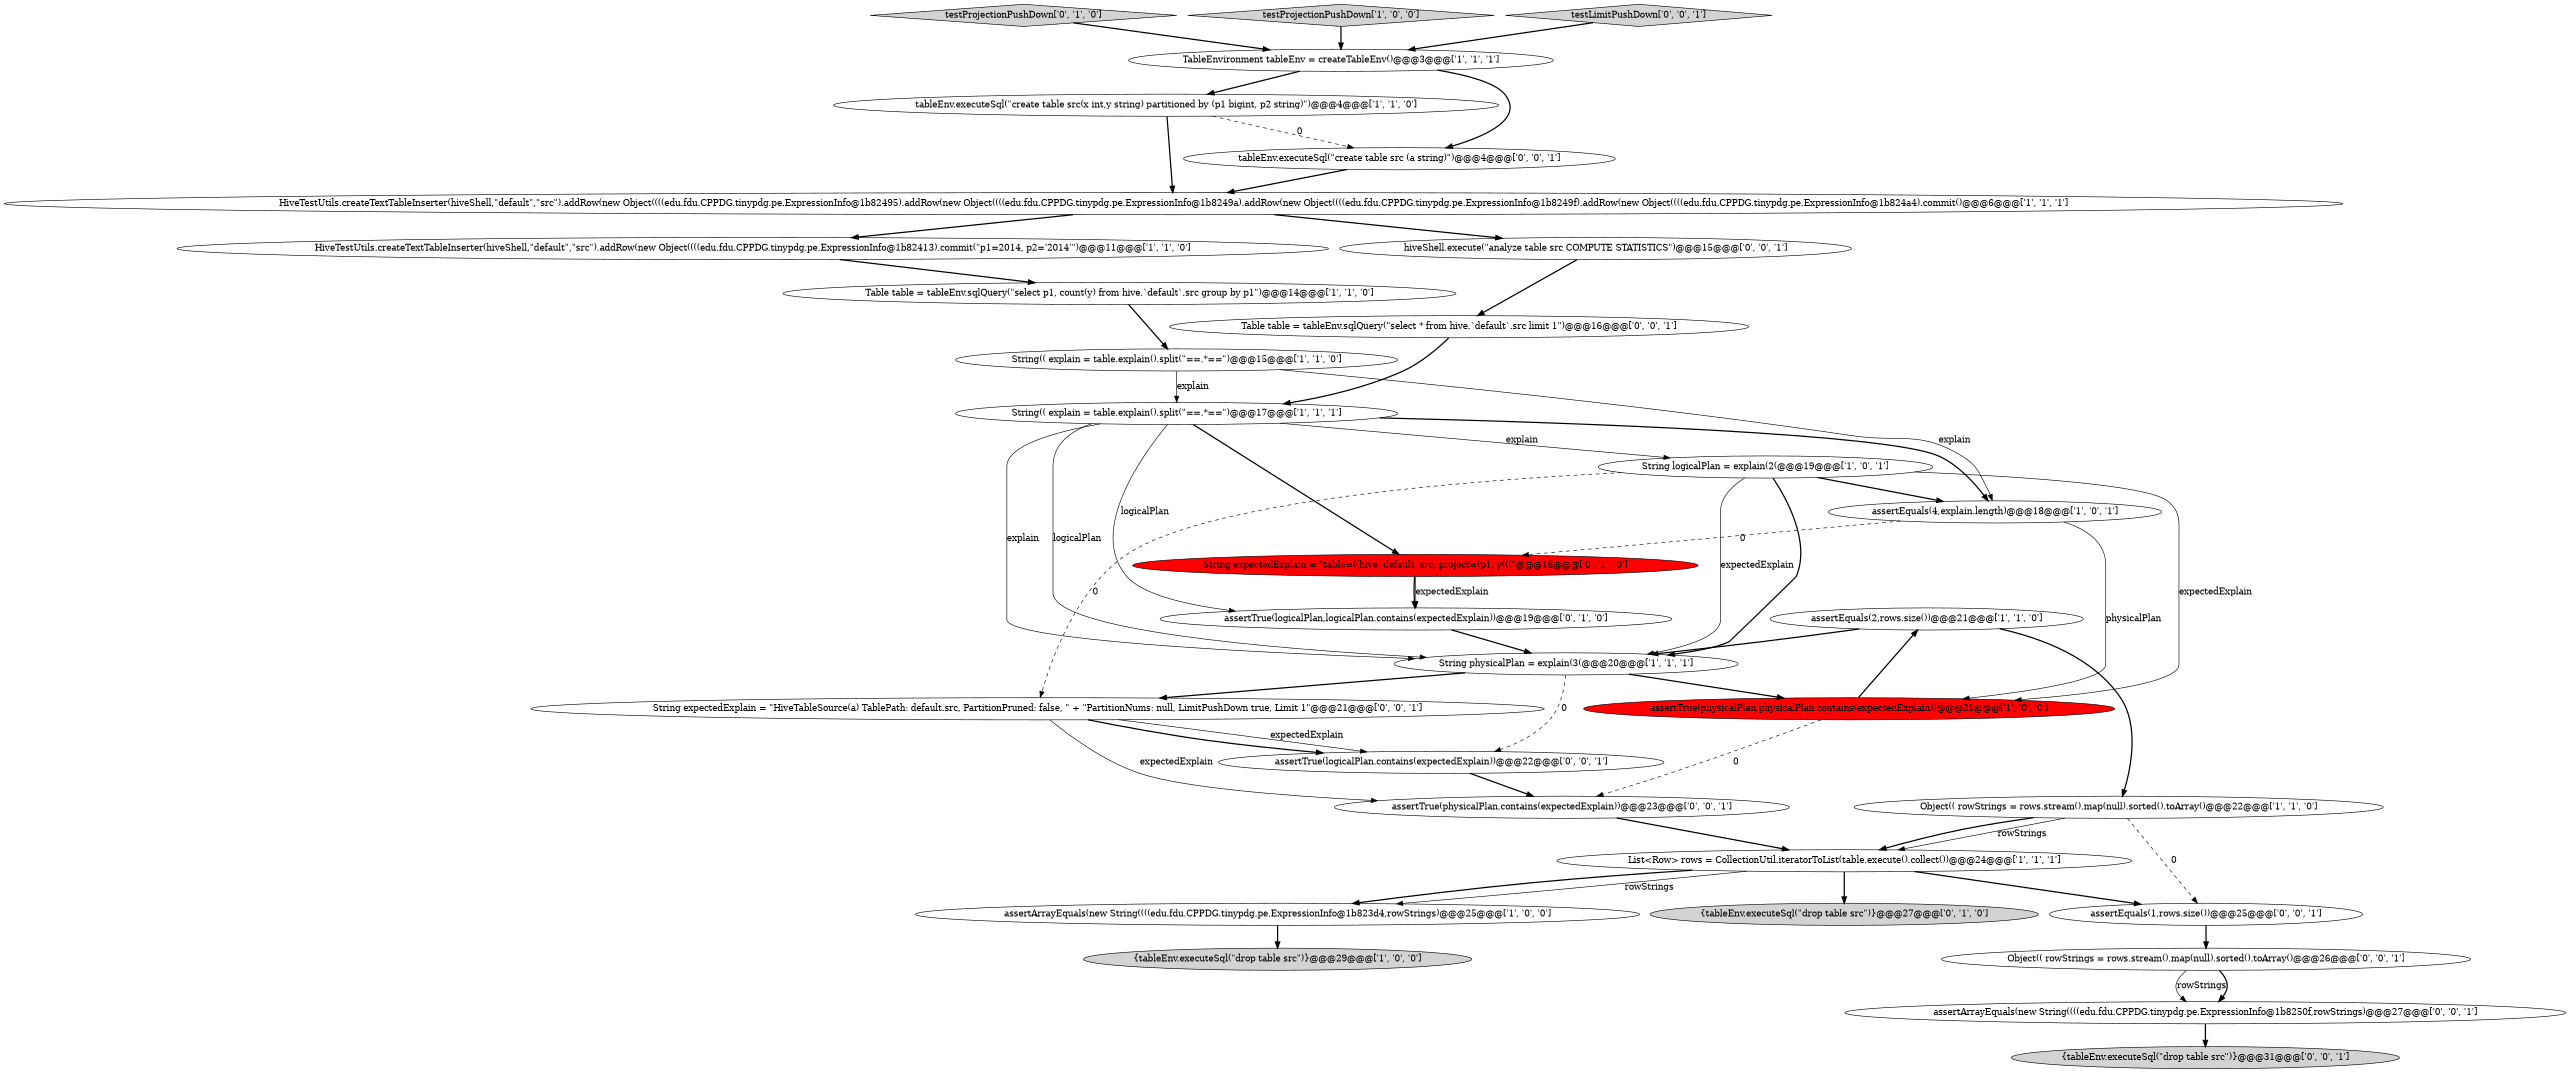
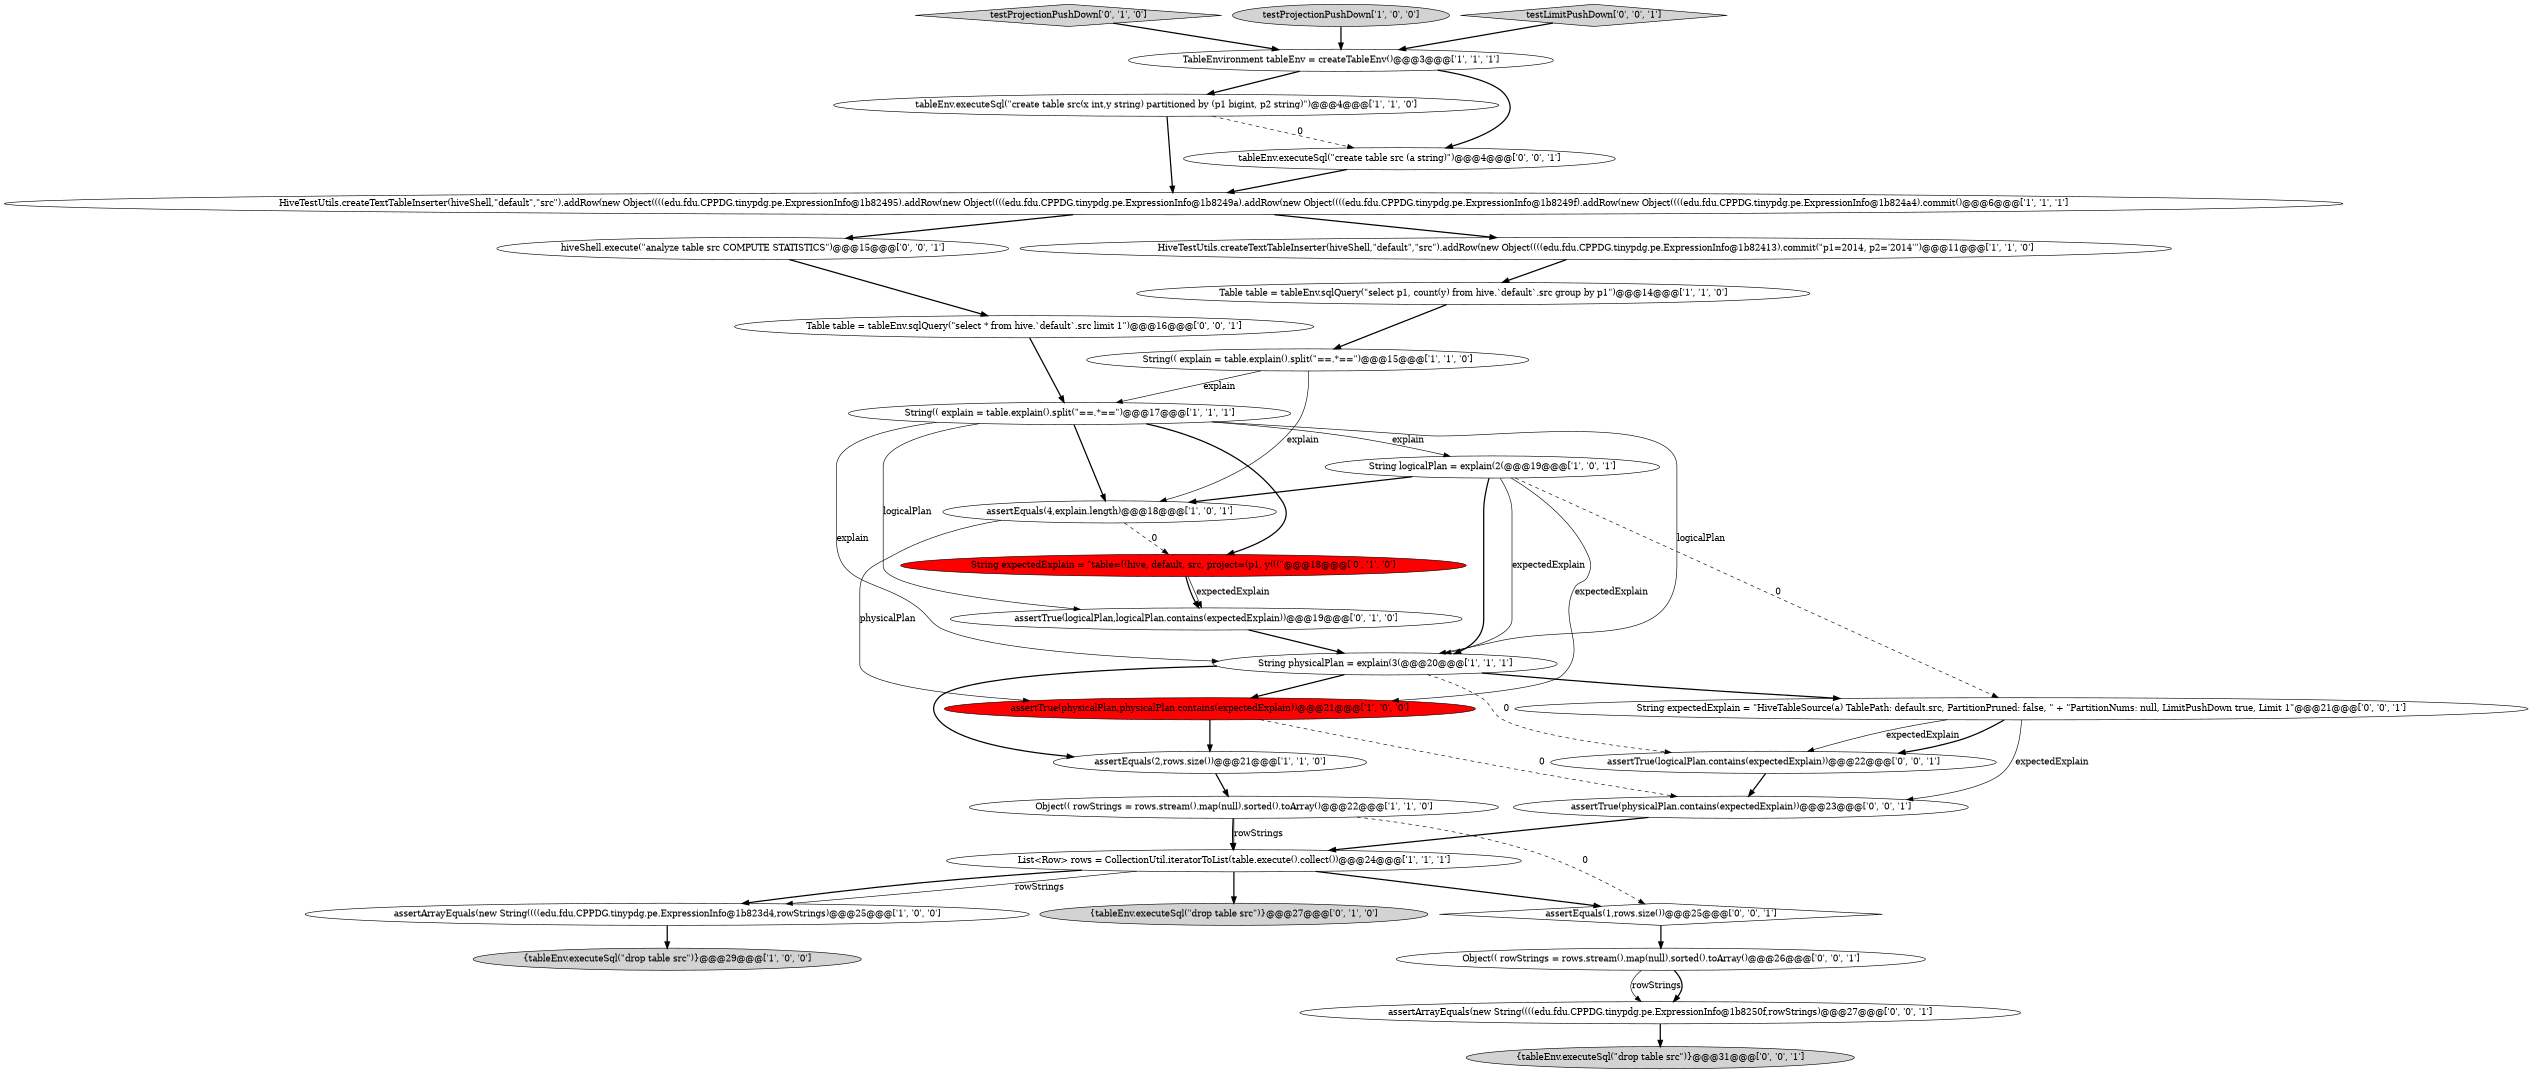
node "testProjectionPushDown['1', '0', '0']": shape diamond -> ellipse
edge "assertEquals(2,rows.size())@@@21@@@['1', '1', '0']" -> "String physicalPlan = explain(3(@@@20@@@['1', '1', '1']": reversed
node "assertEquals(1,rows.size())@@@25@@@['0', '0', '1']": shape ellipse -> diamond
